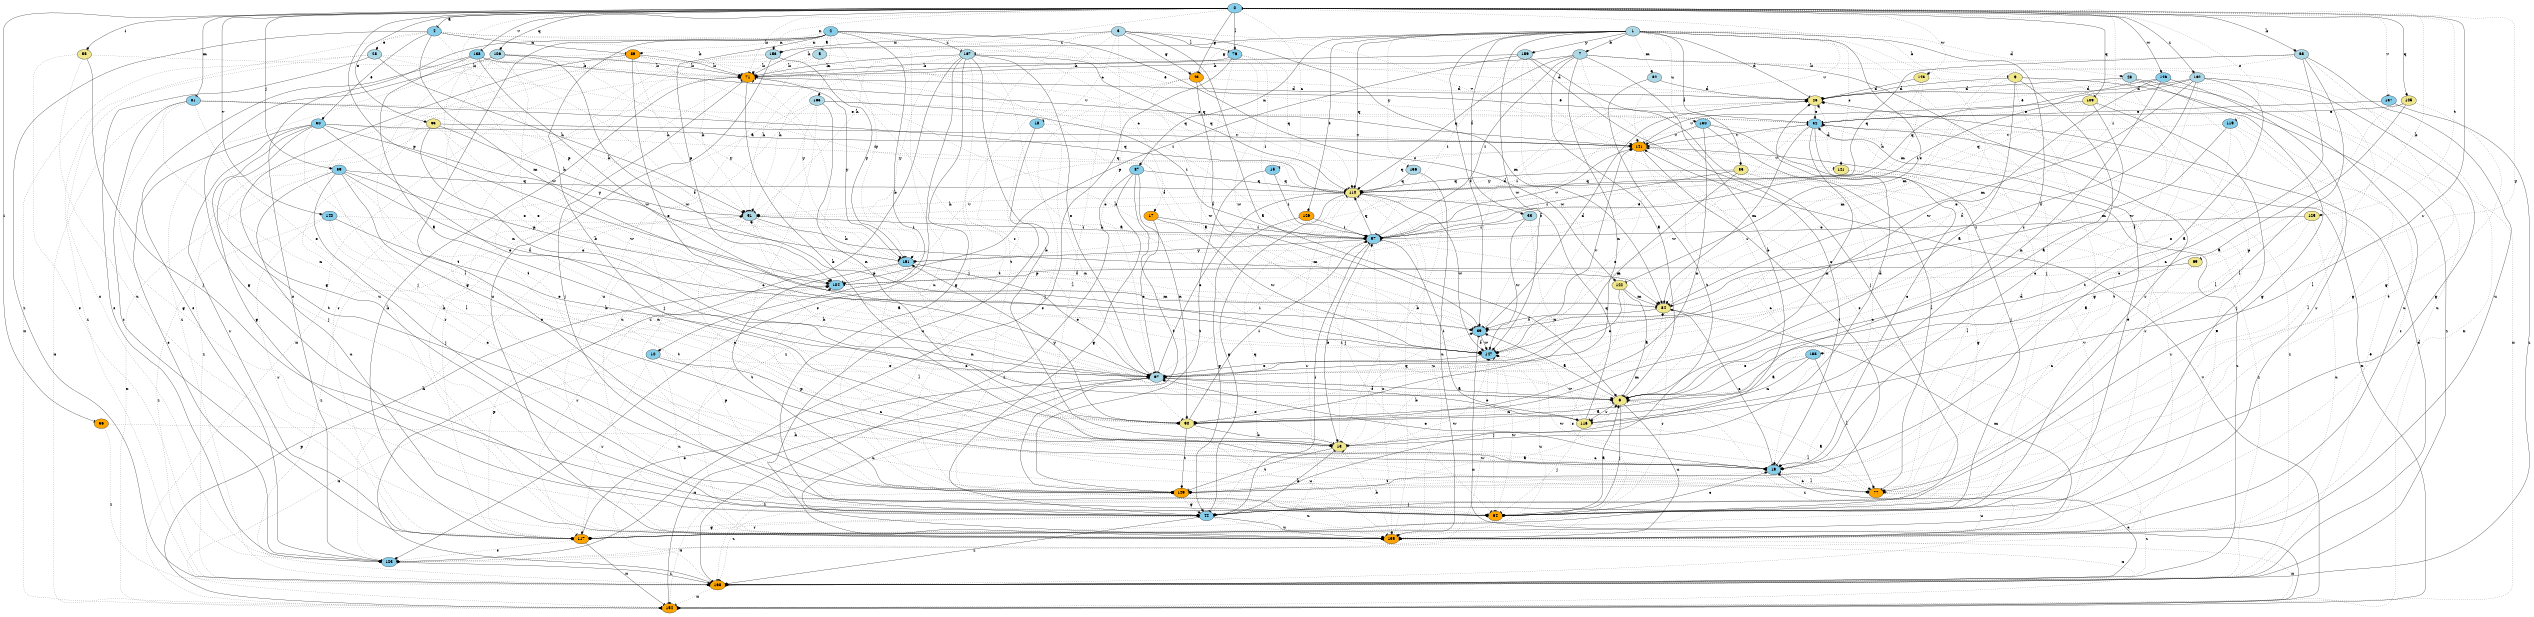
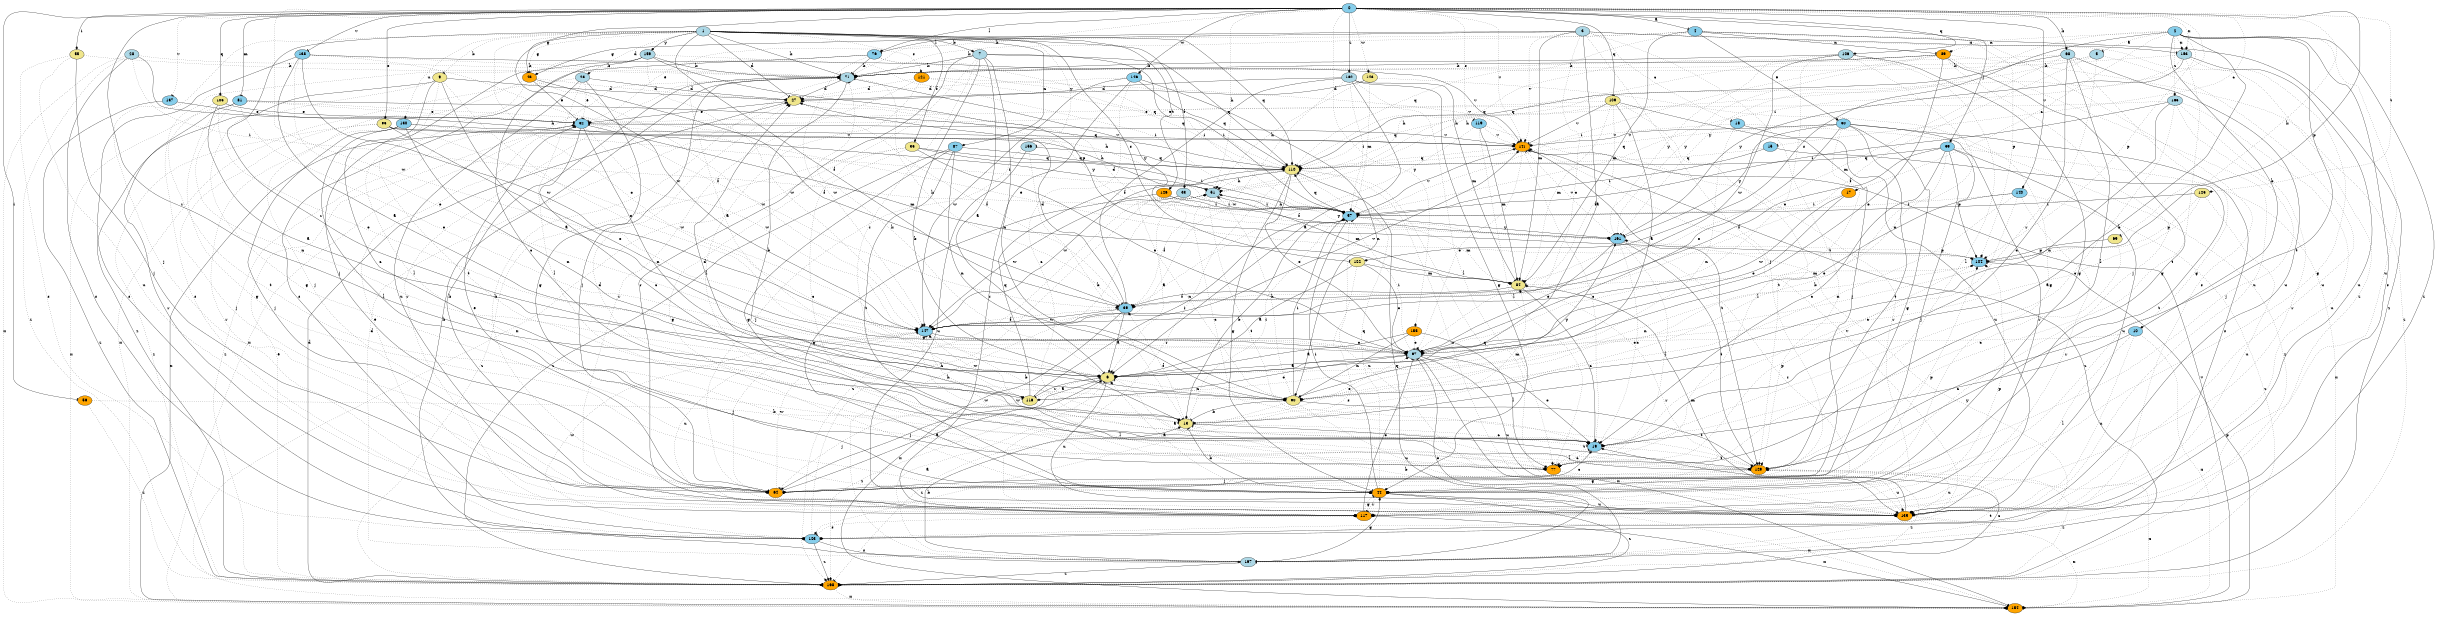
edge "4" -> "28": removed, label "e"
edge "57" -> "0": reversed
node "71": fillcolor orange -> lightblue
node "82": removed
node "25": label "25" -> "27"
edge "30" -> "141": label "a" -> "v"
edge "2" -> "104": style solid -> dotted
edge "141" -> "121": reversed
node "121": fillcolor khaki -> orange
edge "162" -> "57": style solid -> dotted
edge "126" -> "161": added, label "y"
edge "17" -> "57": style solid -> dotted
edge "167" -> "123": reversed
node "155": fillcolor skyblue -> orange
edge "6" -> "39": reversed
edge "10" -> "117": label "r" -> "l"
node "44": fillcolor skyblue -> orange
edge "146" -> "135": removed, label "u"
